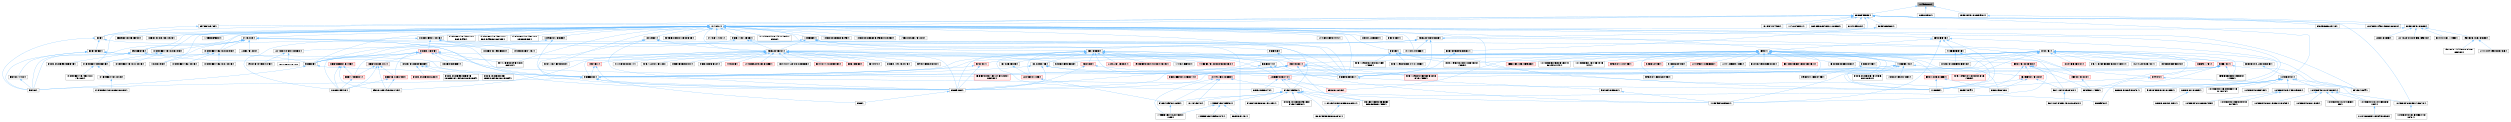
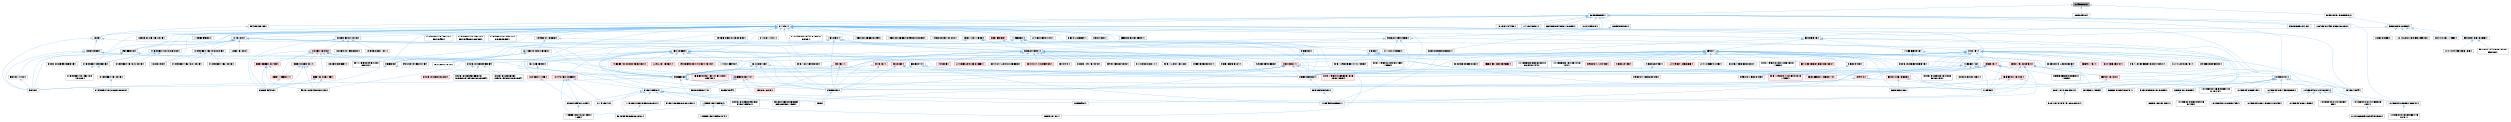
edge "SlateCore.h" -> "PropertyHandle.h": now "DetailCategoryBuilder.h" -> "PropertyHandle.h"
edge "DelayedDrag.h" -> "SlateApplication.h": reversed
